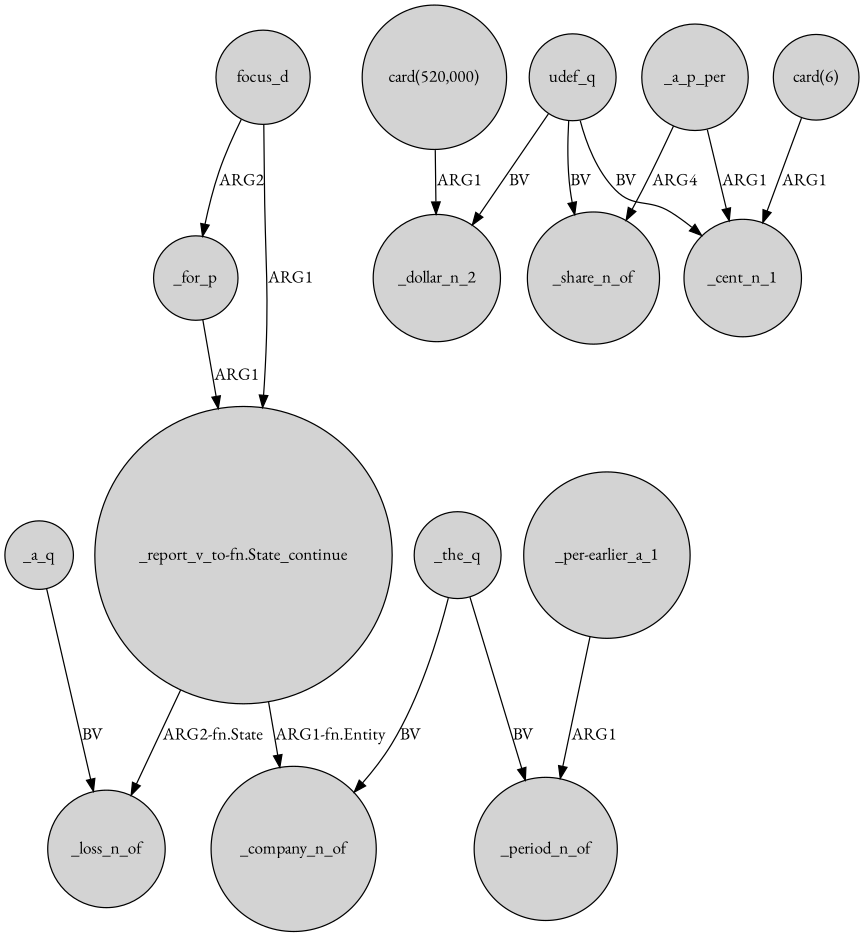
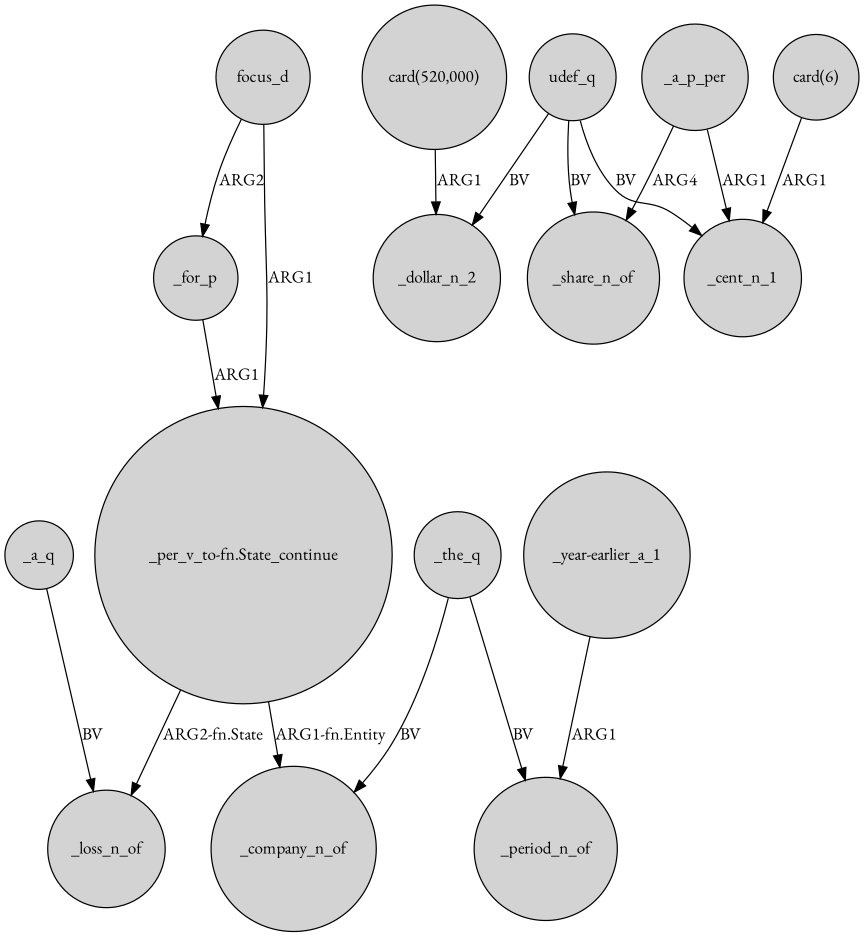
node "_report_v_to-fn.State_continue": label "_report_v_to-fn.State_continue" -> "_per_v_to-fn.State_continue"
node "_per-earlier_a_1": label "_per-earlier_a_1" -> "_year-earlier_a_1"
